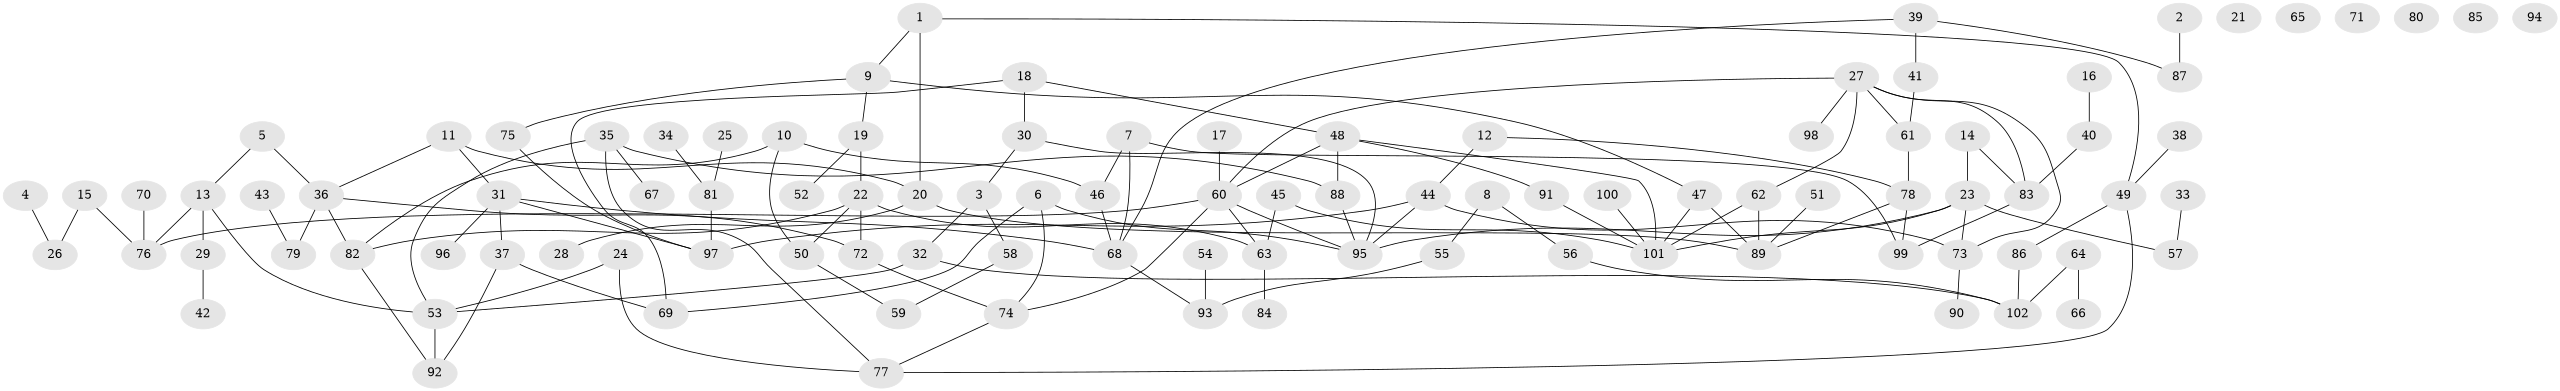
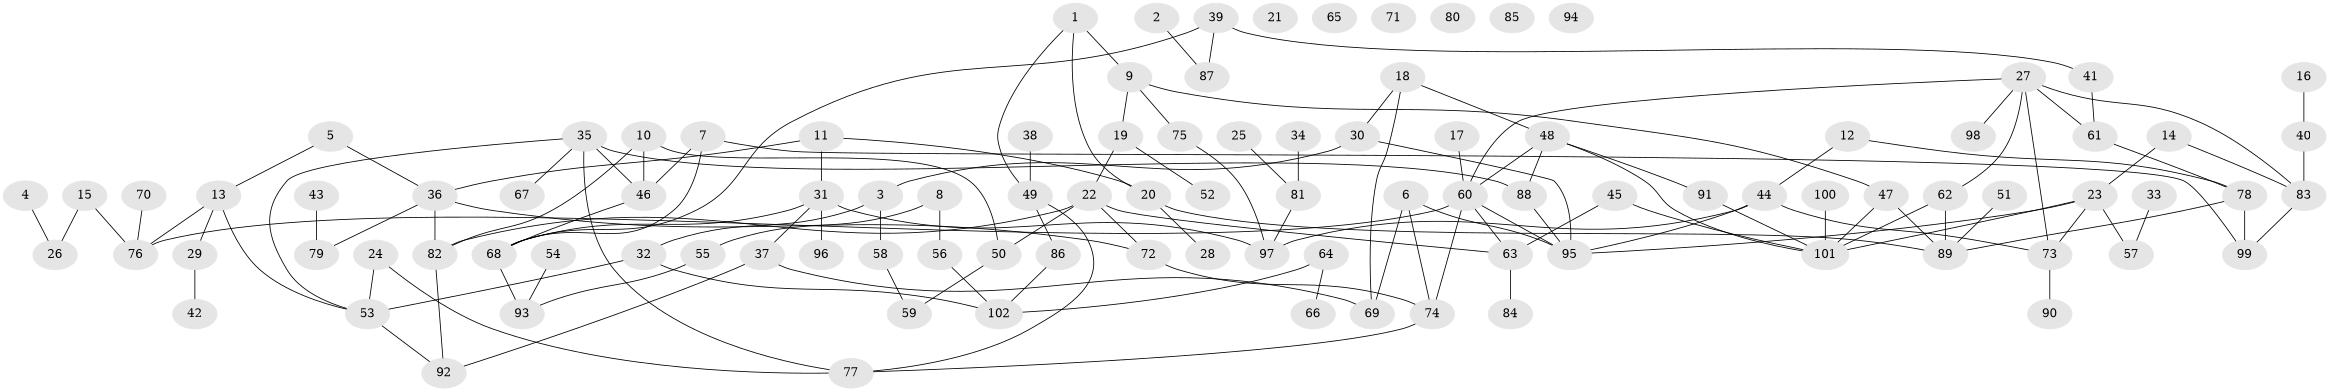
edge "35" -- "46": added
